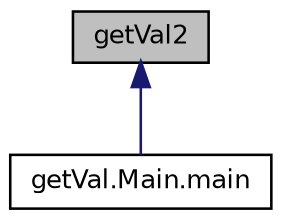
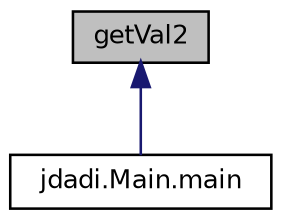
node "getVal.Main.main": label "getVal.Main.main" -> "jdadi.Main.main"
